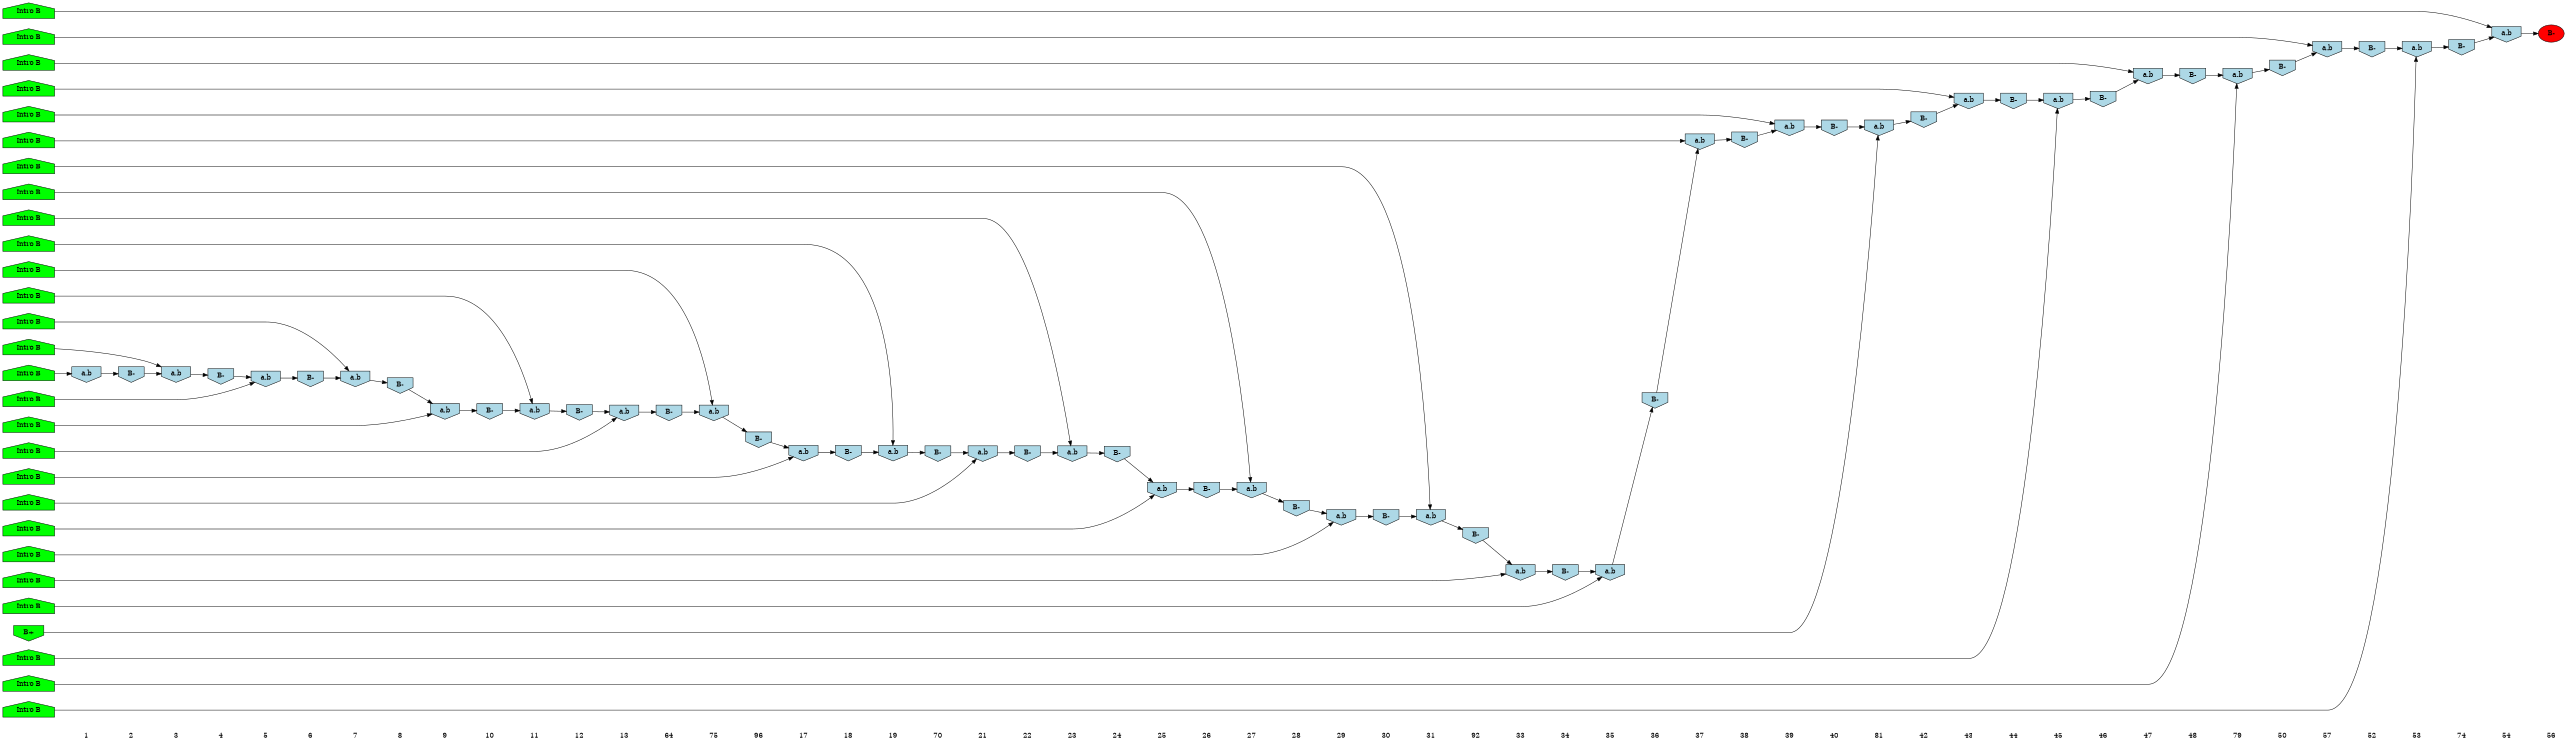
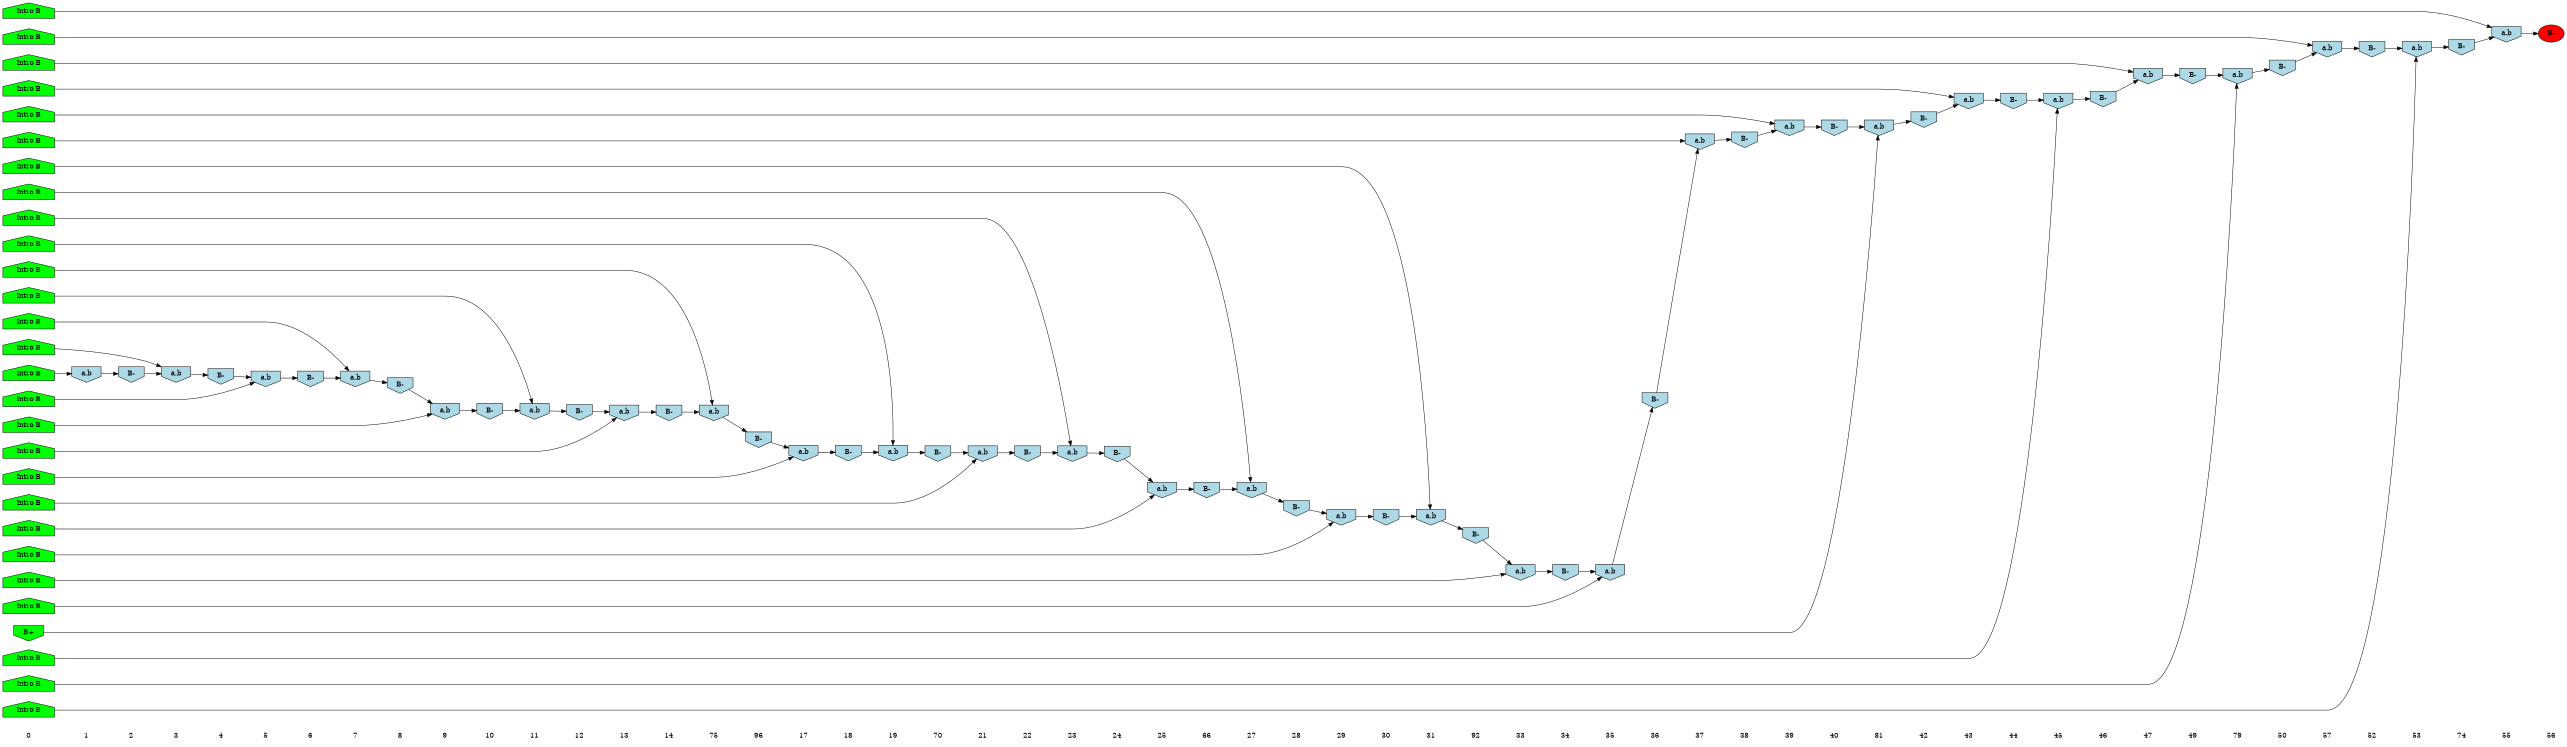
node "0": added
node "64": label "64" -> "14"
node "26": label "26" -> "66"
node "48": label "48" -> "49"
node "54": label "54" -> "55"
